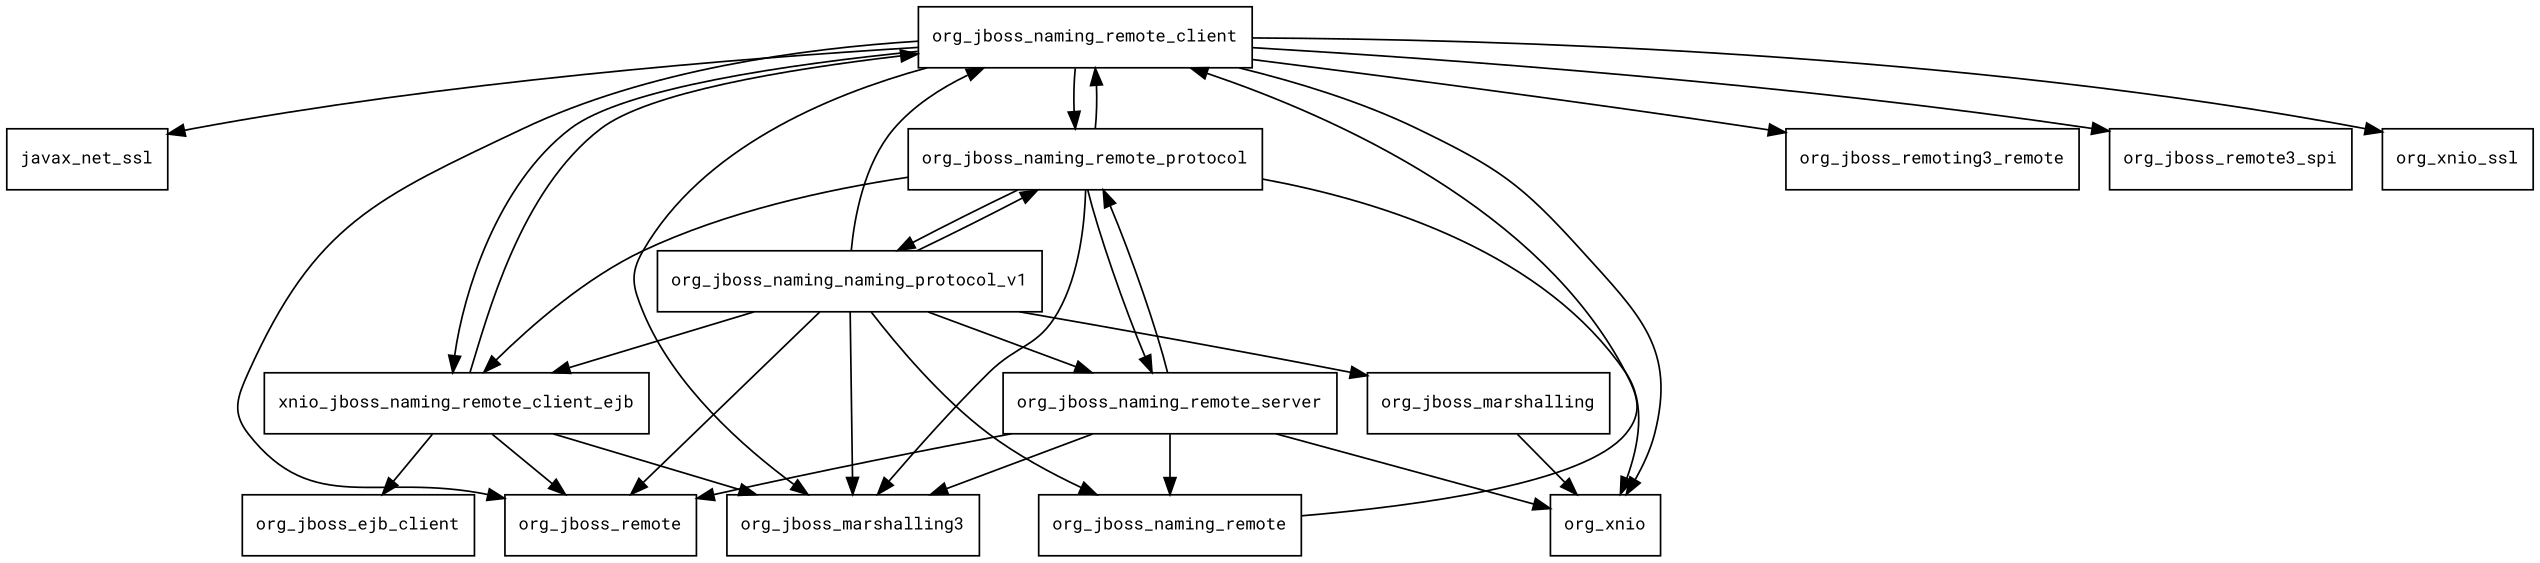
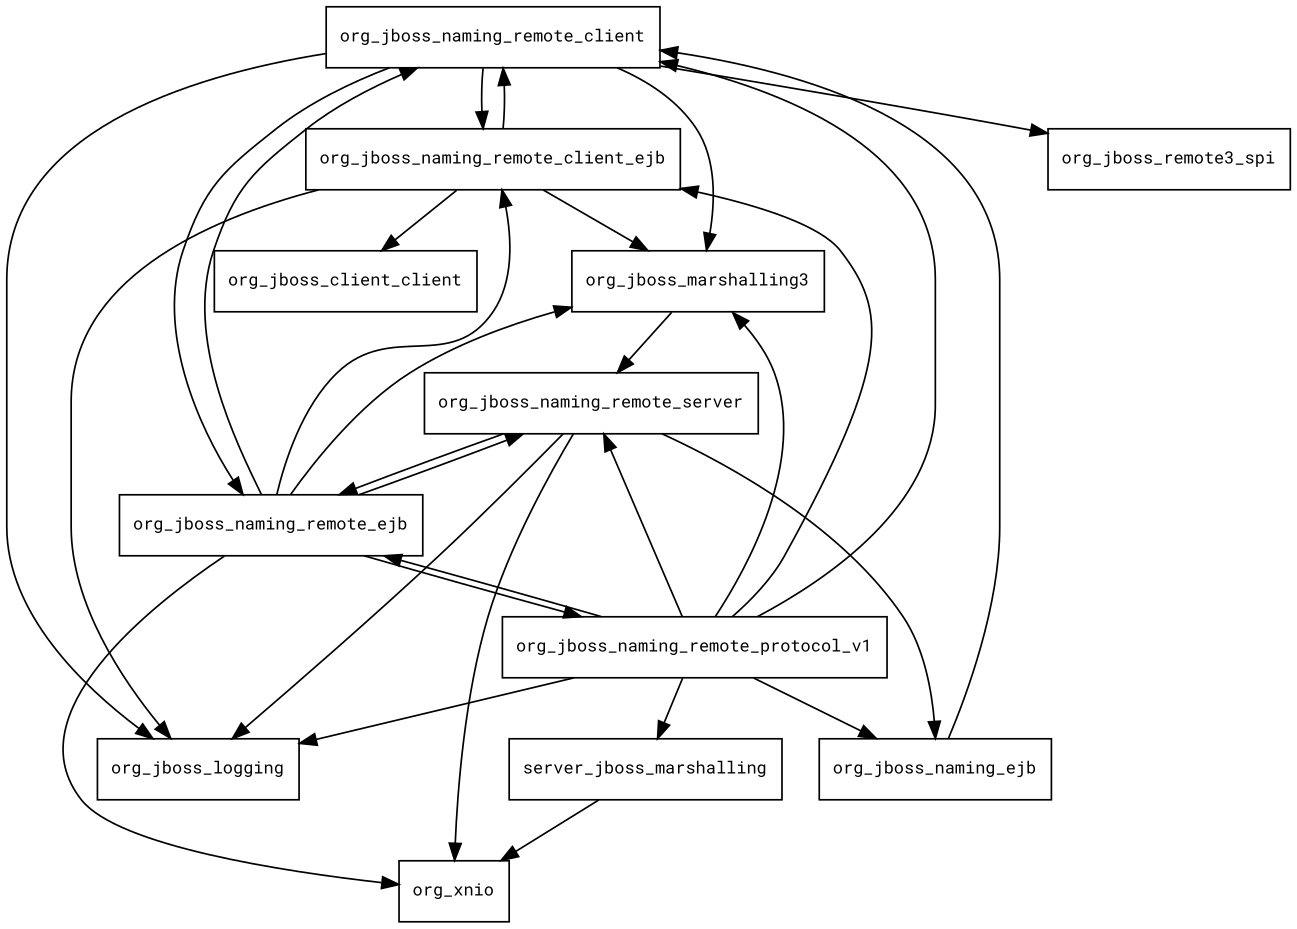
node "javax_net_ssl": removed
node "org_jboss_naming_remote_protocol": label "org_jboss_naming_remote_protocol" -> "org_jboss_naming_remote_ejb"
node "org_jboss_remoting3_remote": removed
node "org_xnio_ssl": removed
edge "org_jboss_naming_remote_client" -> "org_xnio": removed
node "org_jboss_naming_naming_protocol_v1": label "org_jboss_naming_naming_protocol_v1" -> "org_jboss_naming_remote_protocol_v1"
node "xnio_jboss_naming_remote_client_ejb": label "xnio_jboss_naming_remote_client_ejb" -> "org_jboss_naming_remote_client_ejb"
node "org_jboss_marshalling": label "org_jboss_marshalling" -> "server_jboss_marshalling"
edge "org_jboss_naming_remote_server" -> "org_jboss_marshalling3": reversed
node "org_jboss_ejb_client": label "org_jboss_ejb_client" -> "org_jboss_client_client"
node "org_jboss_remote": label "org_jboss_remote" -> "org_jboss_logging"
node "org_jboss_naming_remote": label "org_jboss_naming_remote" -> "org_jboss_naming_ejb"
